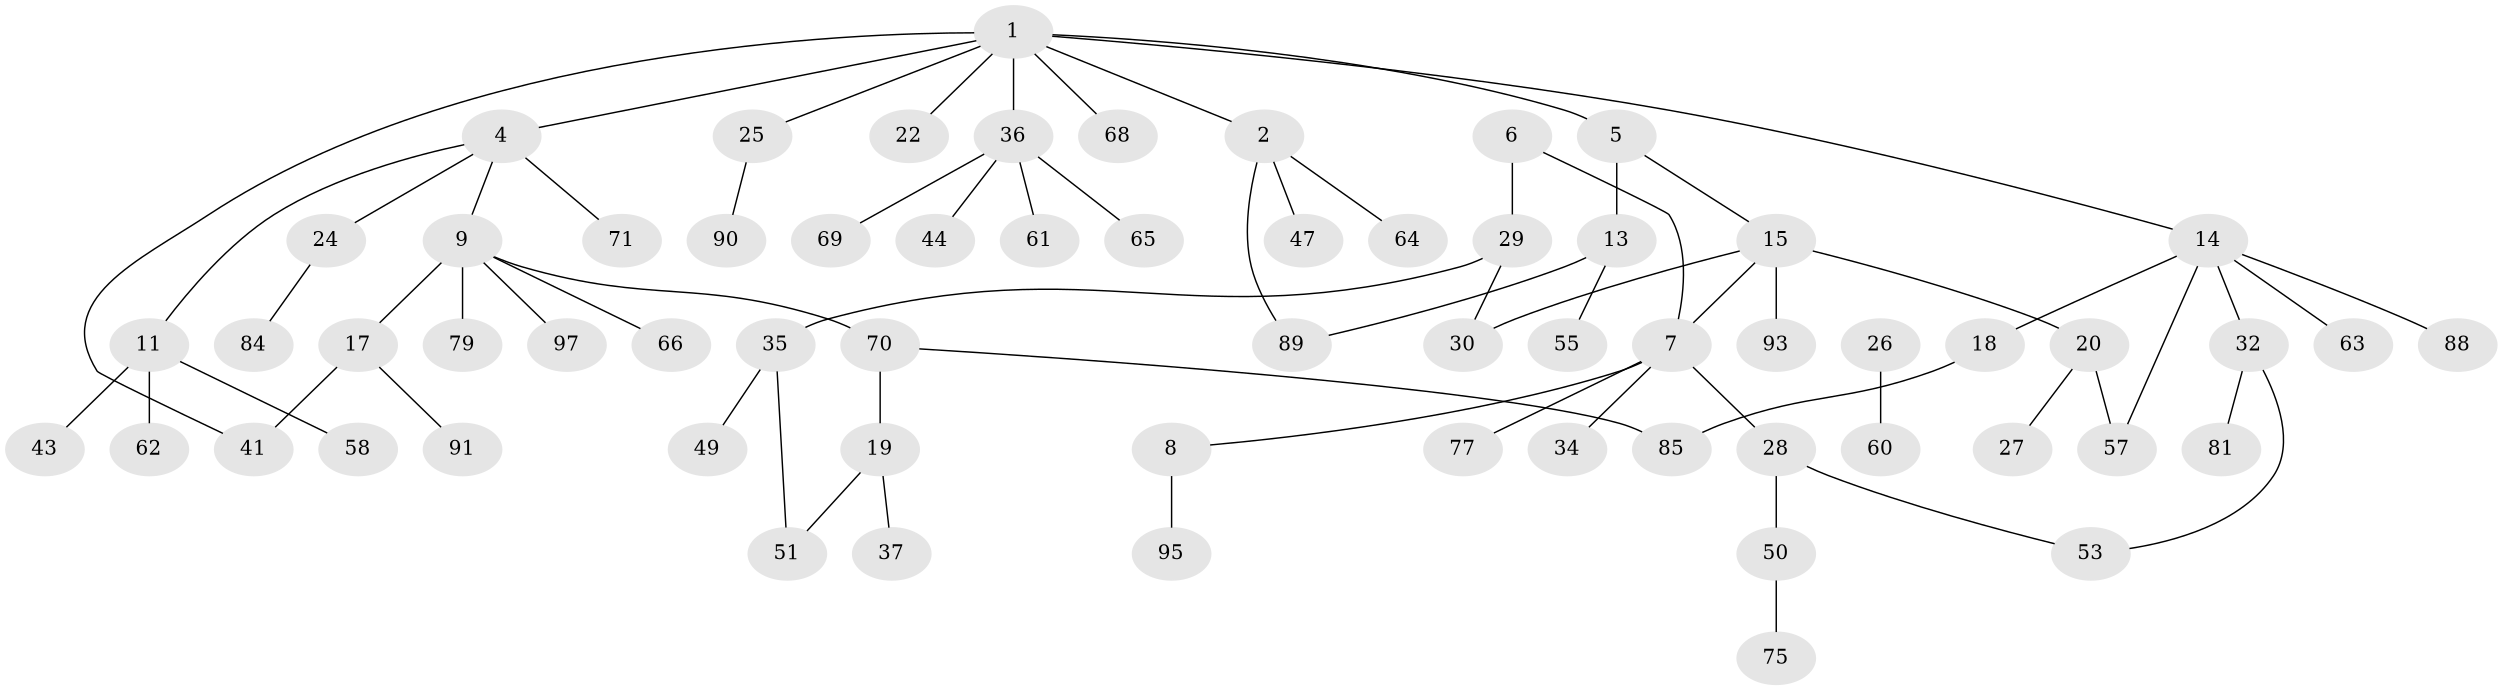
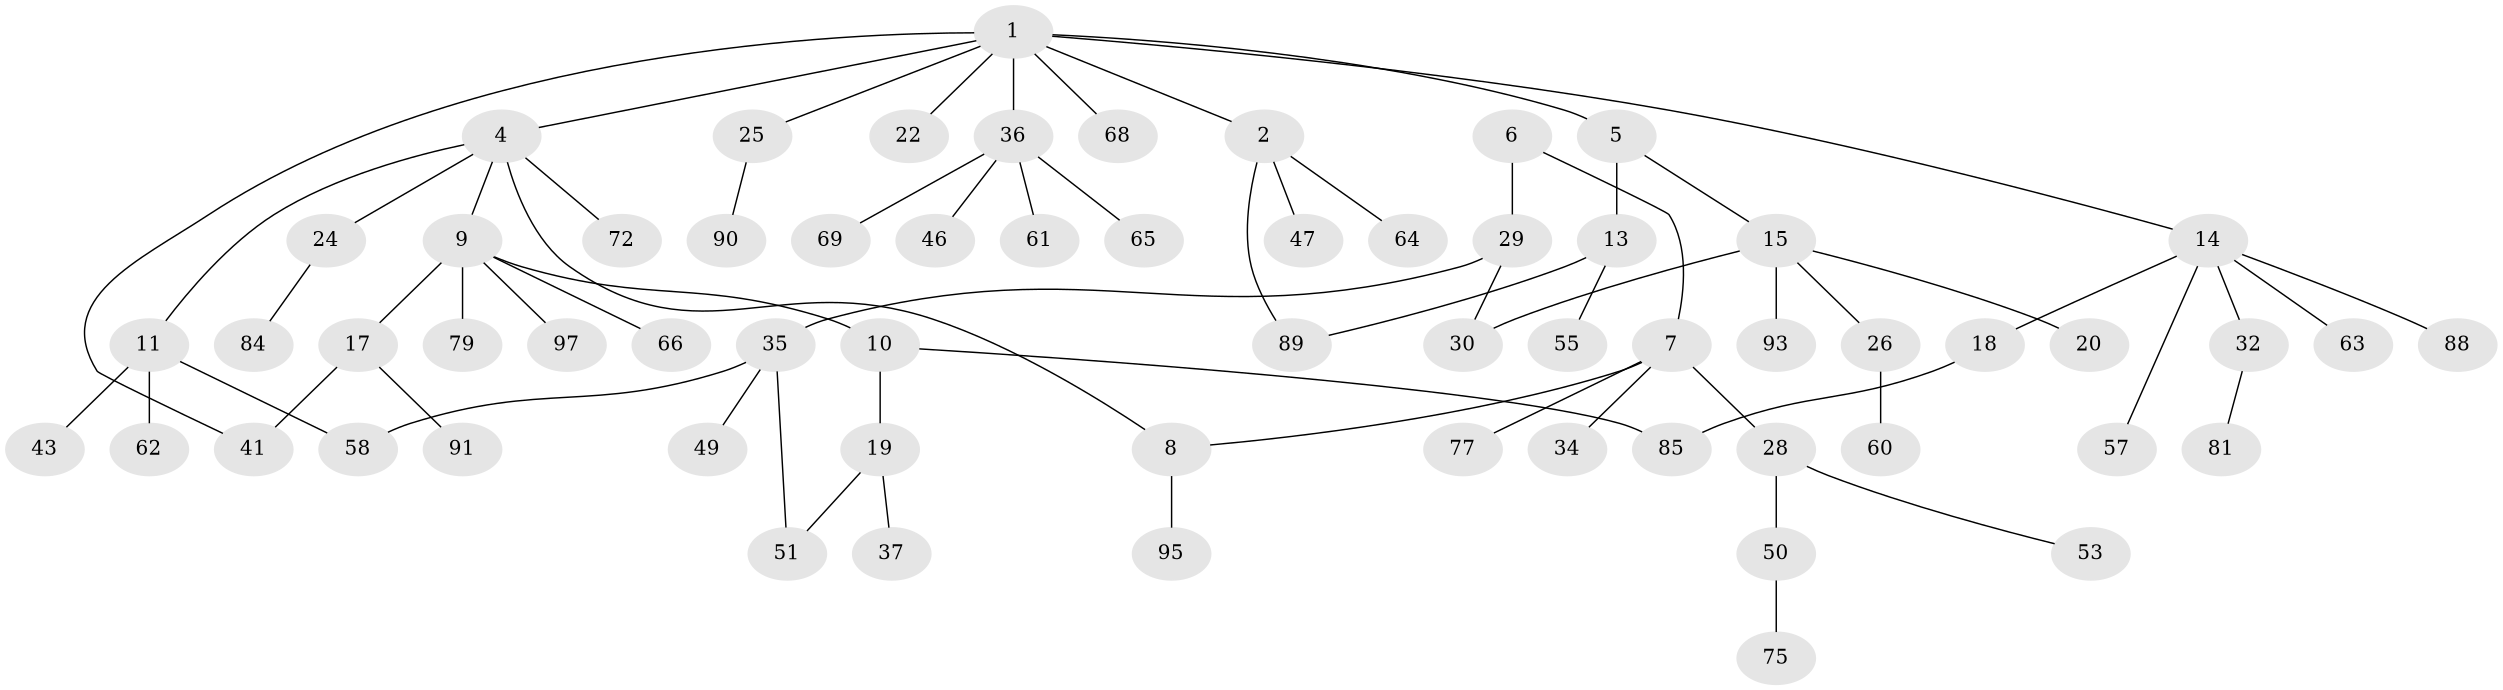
node "71": label "71" -> "72"
node "44": label "44" -> "46"
edge "15" -- "7": now "15" -- "26"
edge "4" -- "8": added
node "70": label "70" -> "10"
edge "35" -- "58": added
edge "20" -- "57": removed
node "27": removed
edge "32" -- "53": removed
